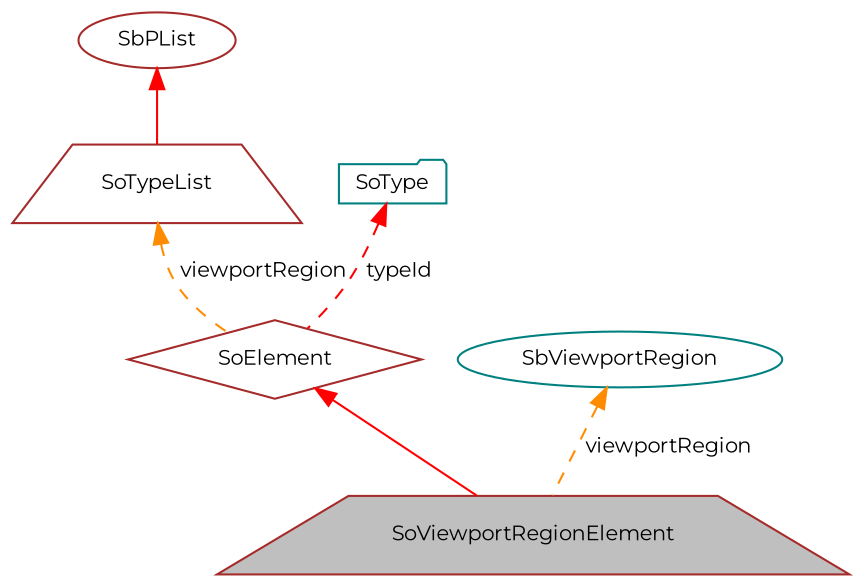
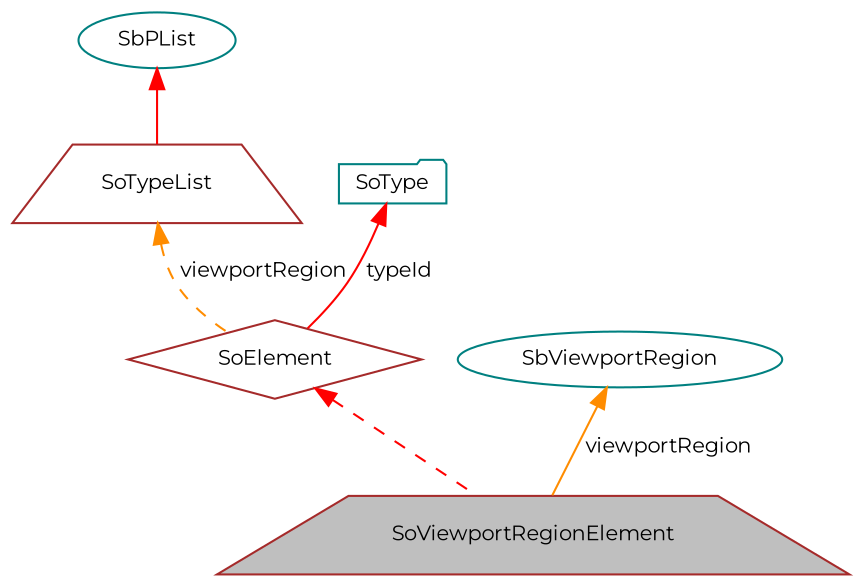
node "SbPList": color brown -> teal
edge "SoElement" -> "SoType": style dashed -> solid
edge "SoViewportRegionElement" -> "SoElement": style solid -> dashed
edge "SoViewportRegionElement" -> "SbViewportRegion": style dashed -> solid
